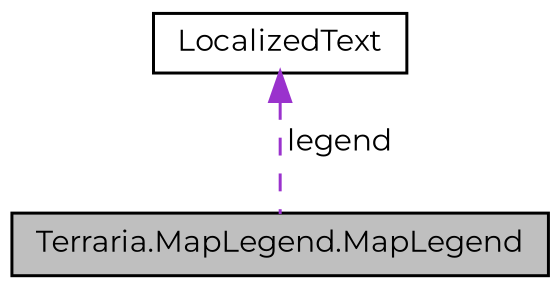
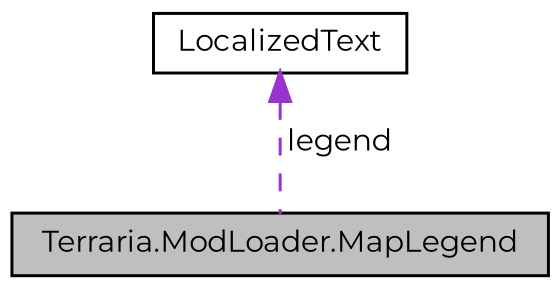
node "Terraria.MapLegend.MapLegend": label "Terraria.MapLegend.MapLegend" -> "Terraria.ModLoader.MapLegend"
